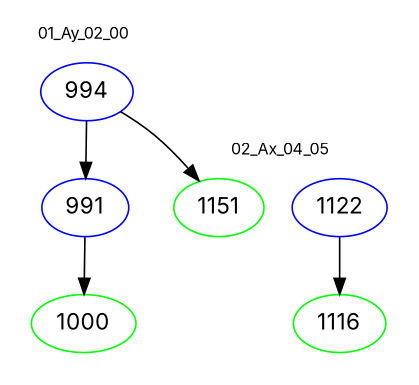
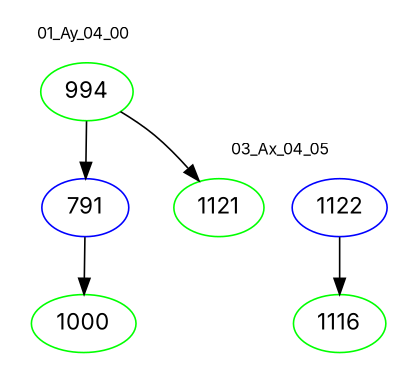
cluster "01_Ay_02_00": label "01_Ay_02_00" -> "01_Ay_04_00"
node "994": color blue -> green
cluster "02_Ax_04_05": label "02_Ax_04_05" -> "03_Ax_04_05"
node "991": label "991" -> "791"
node "1151": label "1151" -> "1121"
